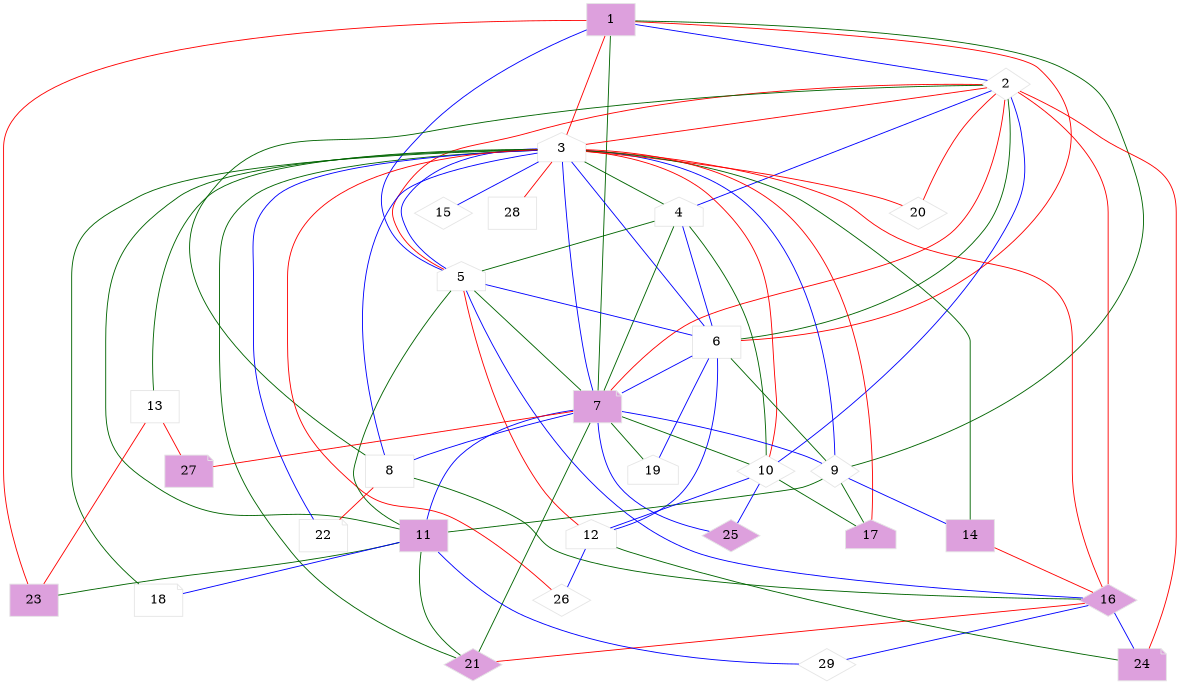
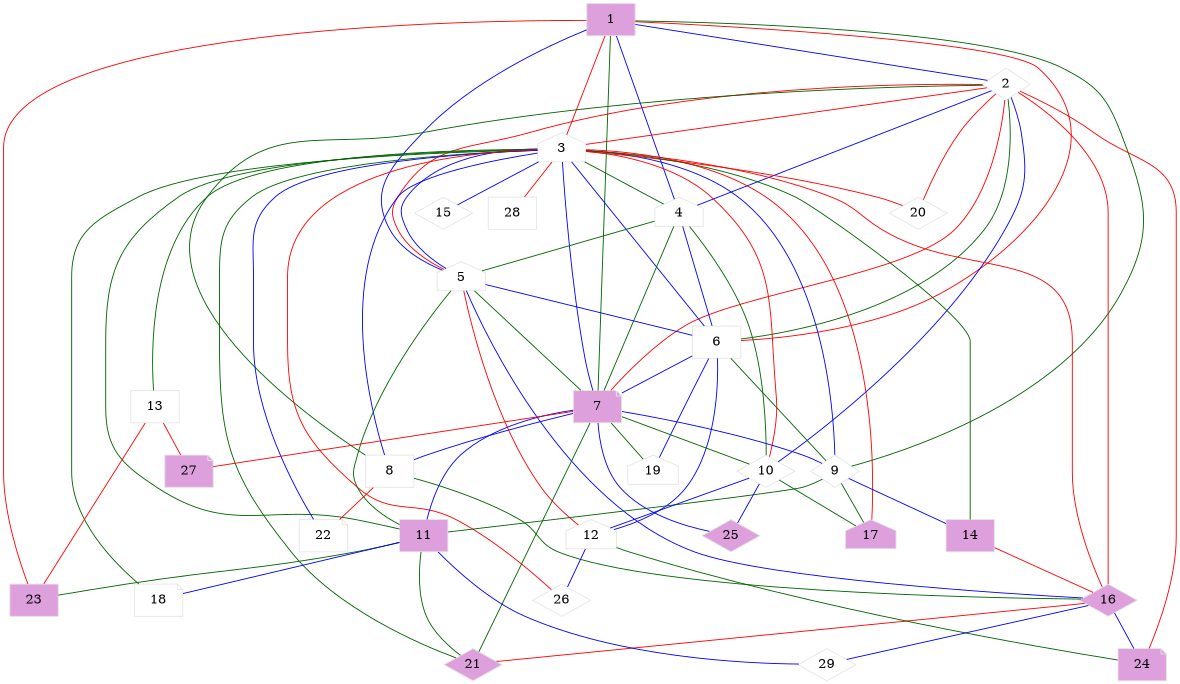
edge "1" -- "4": added
